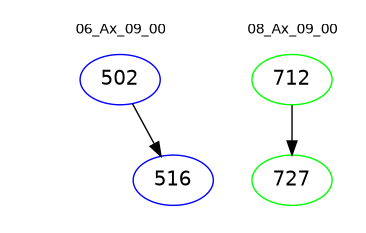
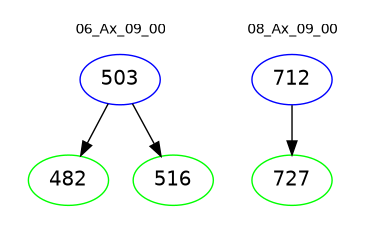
node "502": label "502" -> "503"
node "712": color green -> blue
node "482": added
node "516": color blue -> green
